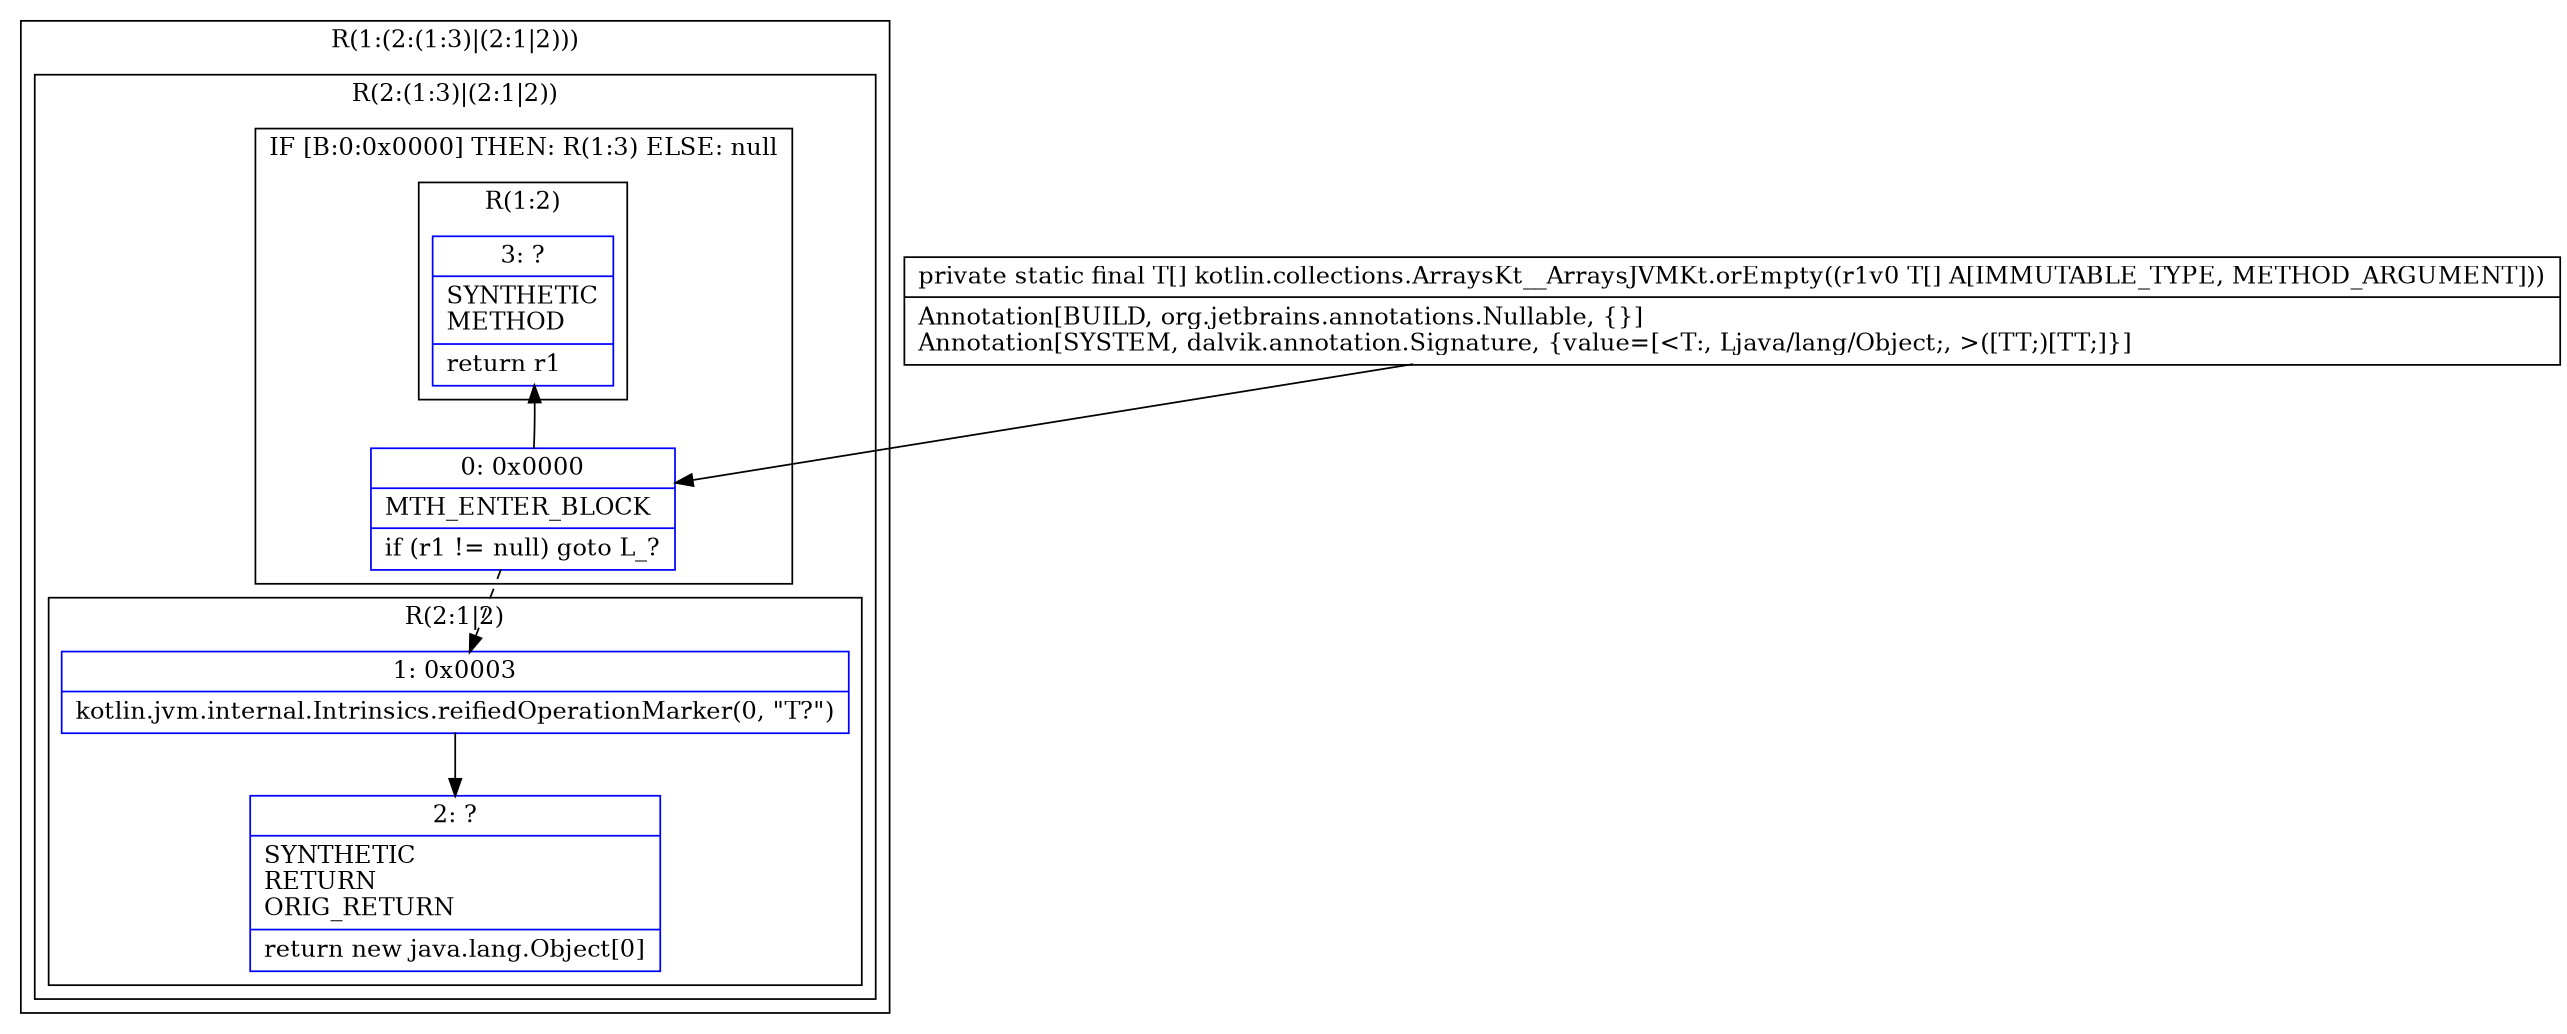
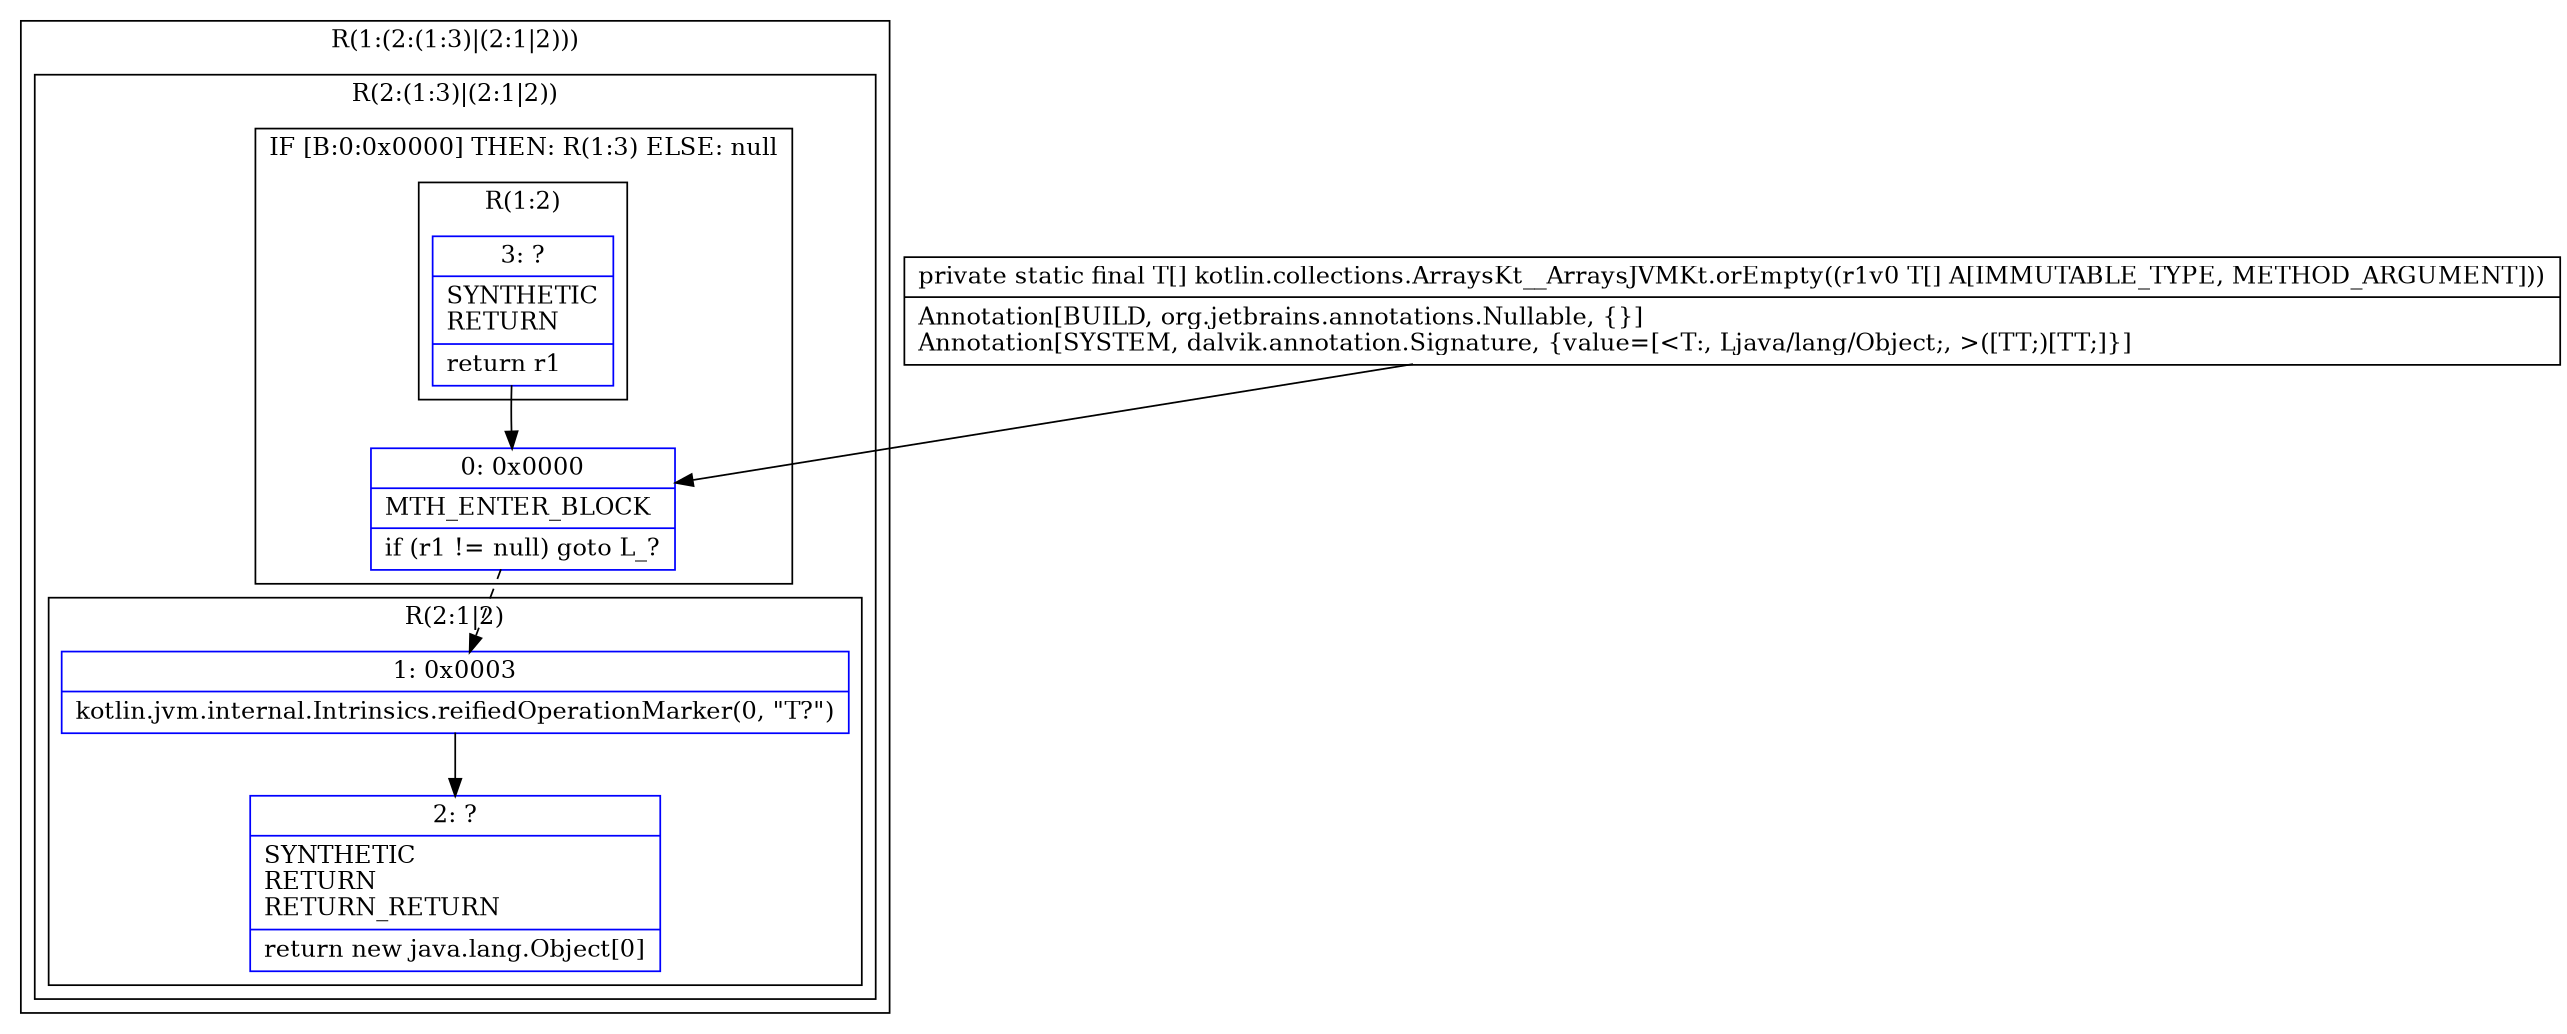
node "3: ?": text "METHOD" -> "RETURN"
edge "0: 0x0000" -> "3: ?": reversed
node "2: ?": text "ORIG_RETURN" -> "RETURN_RETURN"
